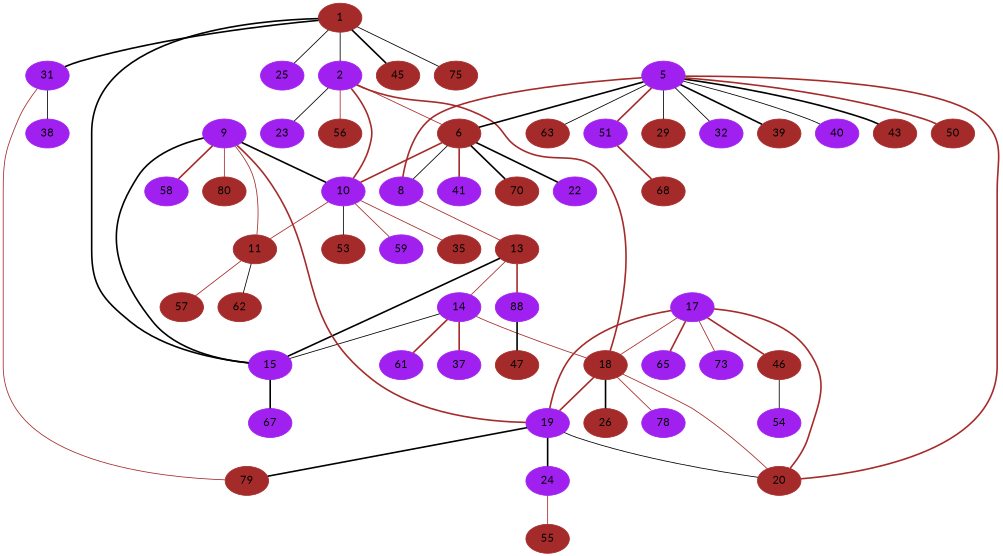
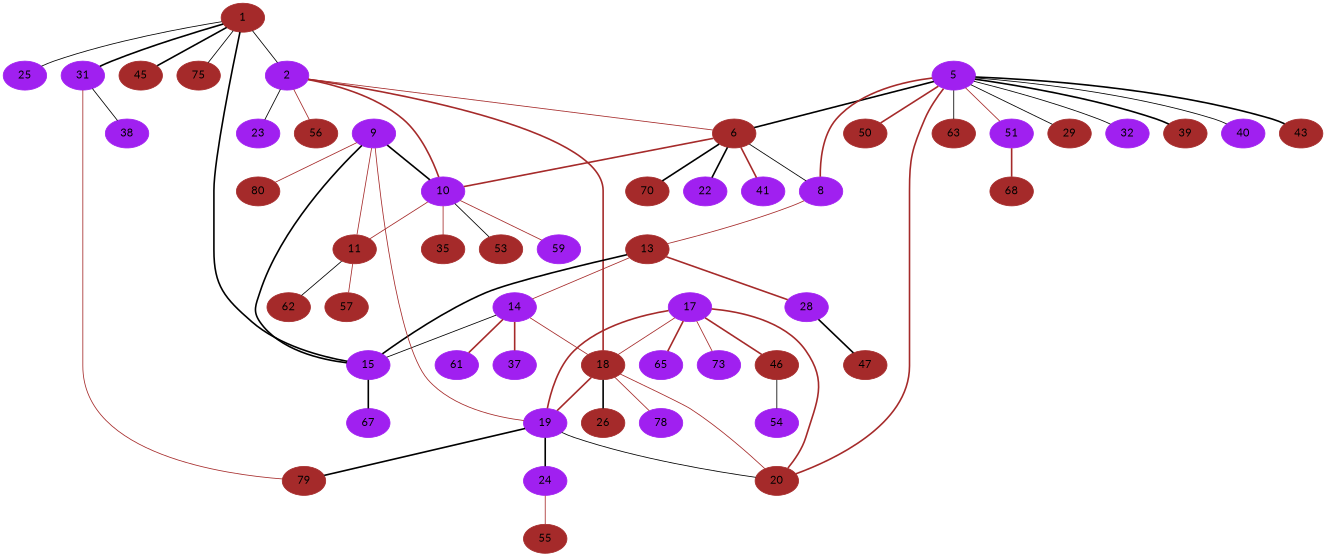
edge "5" -- "51": style bold -> solid
node "58": removed
node "88": label "88" -> "28"
edge "9" -- "19": style bold -> solid
